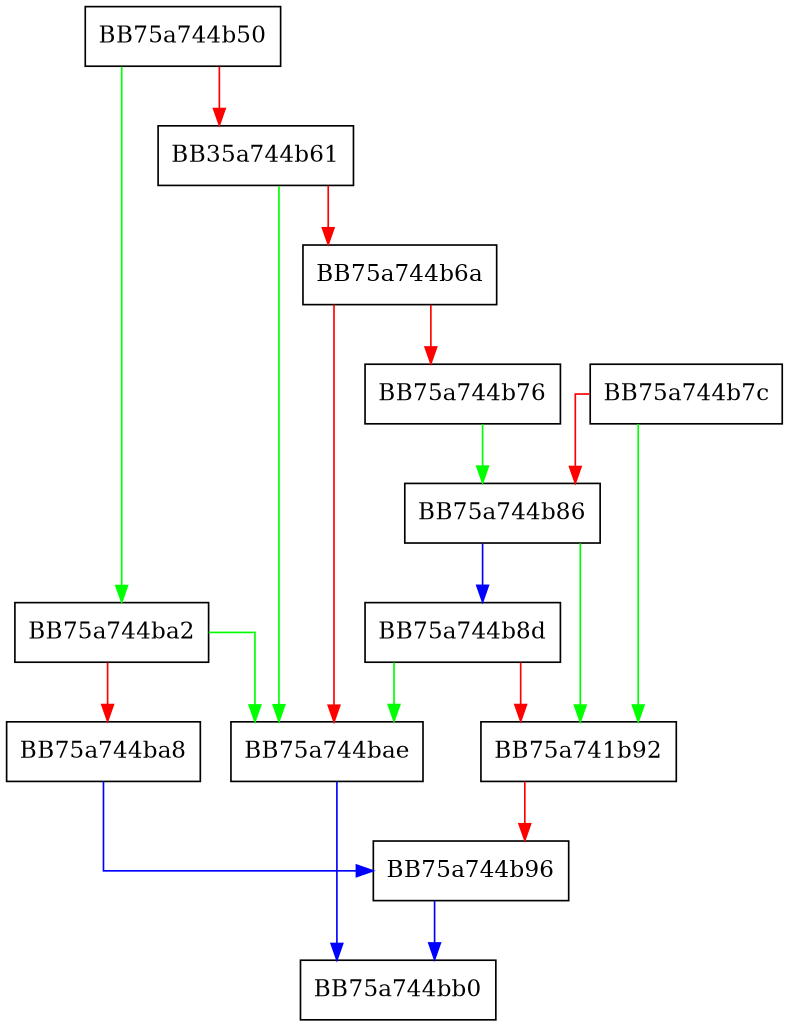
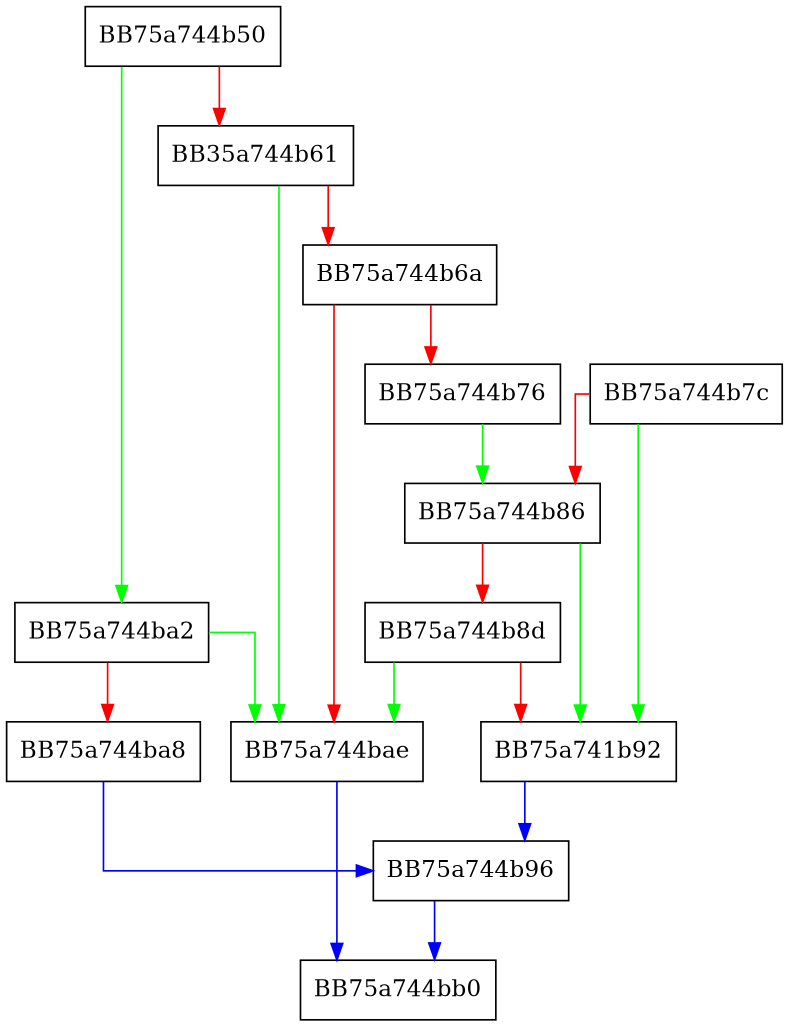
edge "BB75a744b86" -> "BB75a744b8d": color blue -> red
edge "BB75a741b92" -> "BB75a744b96": color red -> blue
